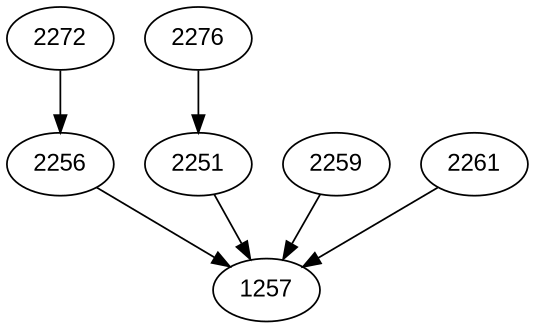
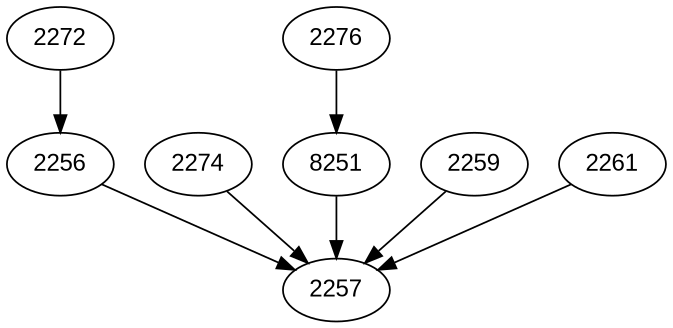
node "2274": added
node "2251": label "2251" -> "8251"
node "1257": label "1257" -> "2257"
